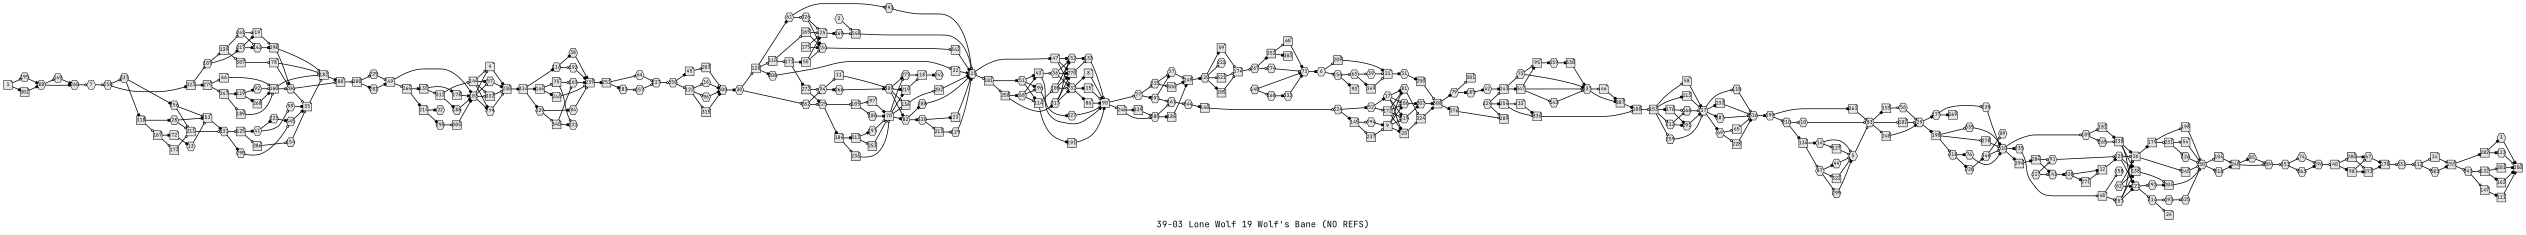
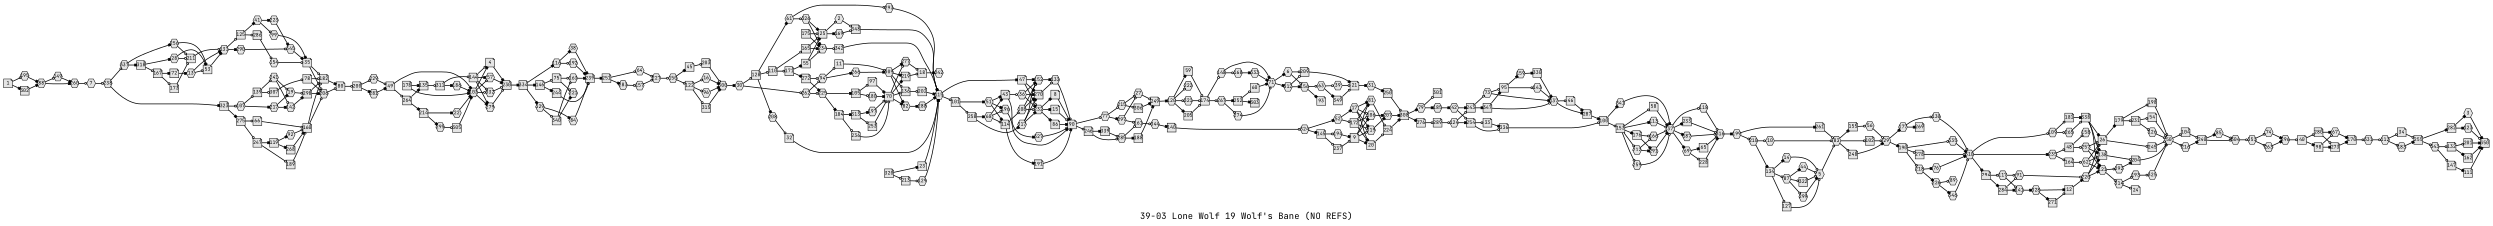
edge "326" -> "25": arrowhead odot -> box
edge "25" -> "2": added
node "19": shape note -> hexagon
edge "13" -> "131": added
node "321": shape note -> hexagon
edge "103" -> "4": arrowhead odot -> box
edge "135" -> "178": reversed
edge "297" -> "27": arrowhead box -> odot
edge "174" -> "148": added
node "312": added
edge "206" -> "35": reversed
node "332": shape note -> hexagon
edge "347" -> "143": now "95" -> "143"
node "113": shape note -> hexagon
node "341": added
edge "22" -> "103": added
edge "225" -> "105": arrowhead odot -> box
edge "124" -> "289": reversed
edge "42" -> "254": added
edge "82" -> "320": removed
node "320": shape hexagon -> note
edge "69" -> "65": arrowhead odot -> box
edge "14" -> "127": now "134" -> "127"
edge "346" -> "89": now "226" -> "89"
edge "74" -> "296": arrowhead odot -> box
node "164": added
node "151": label "151" -> "351"
edge "294" -> "117": added
